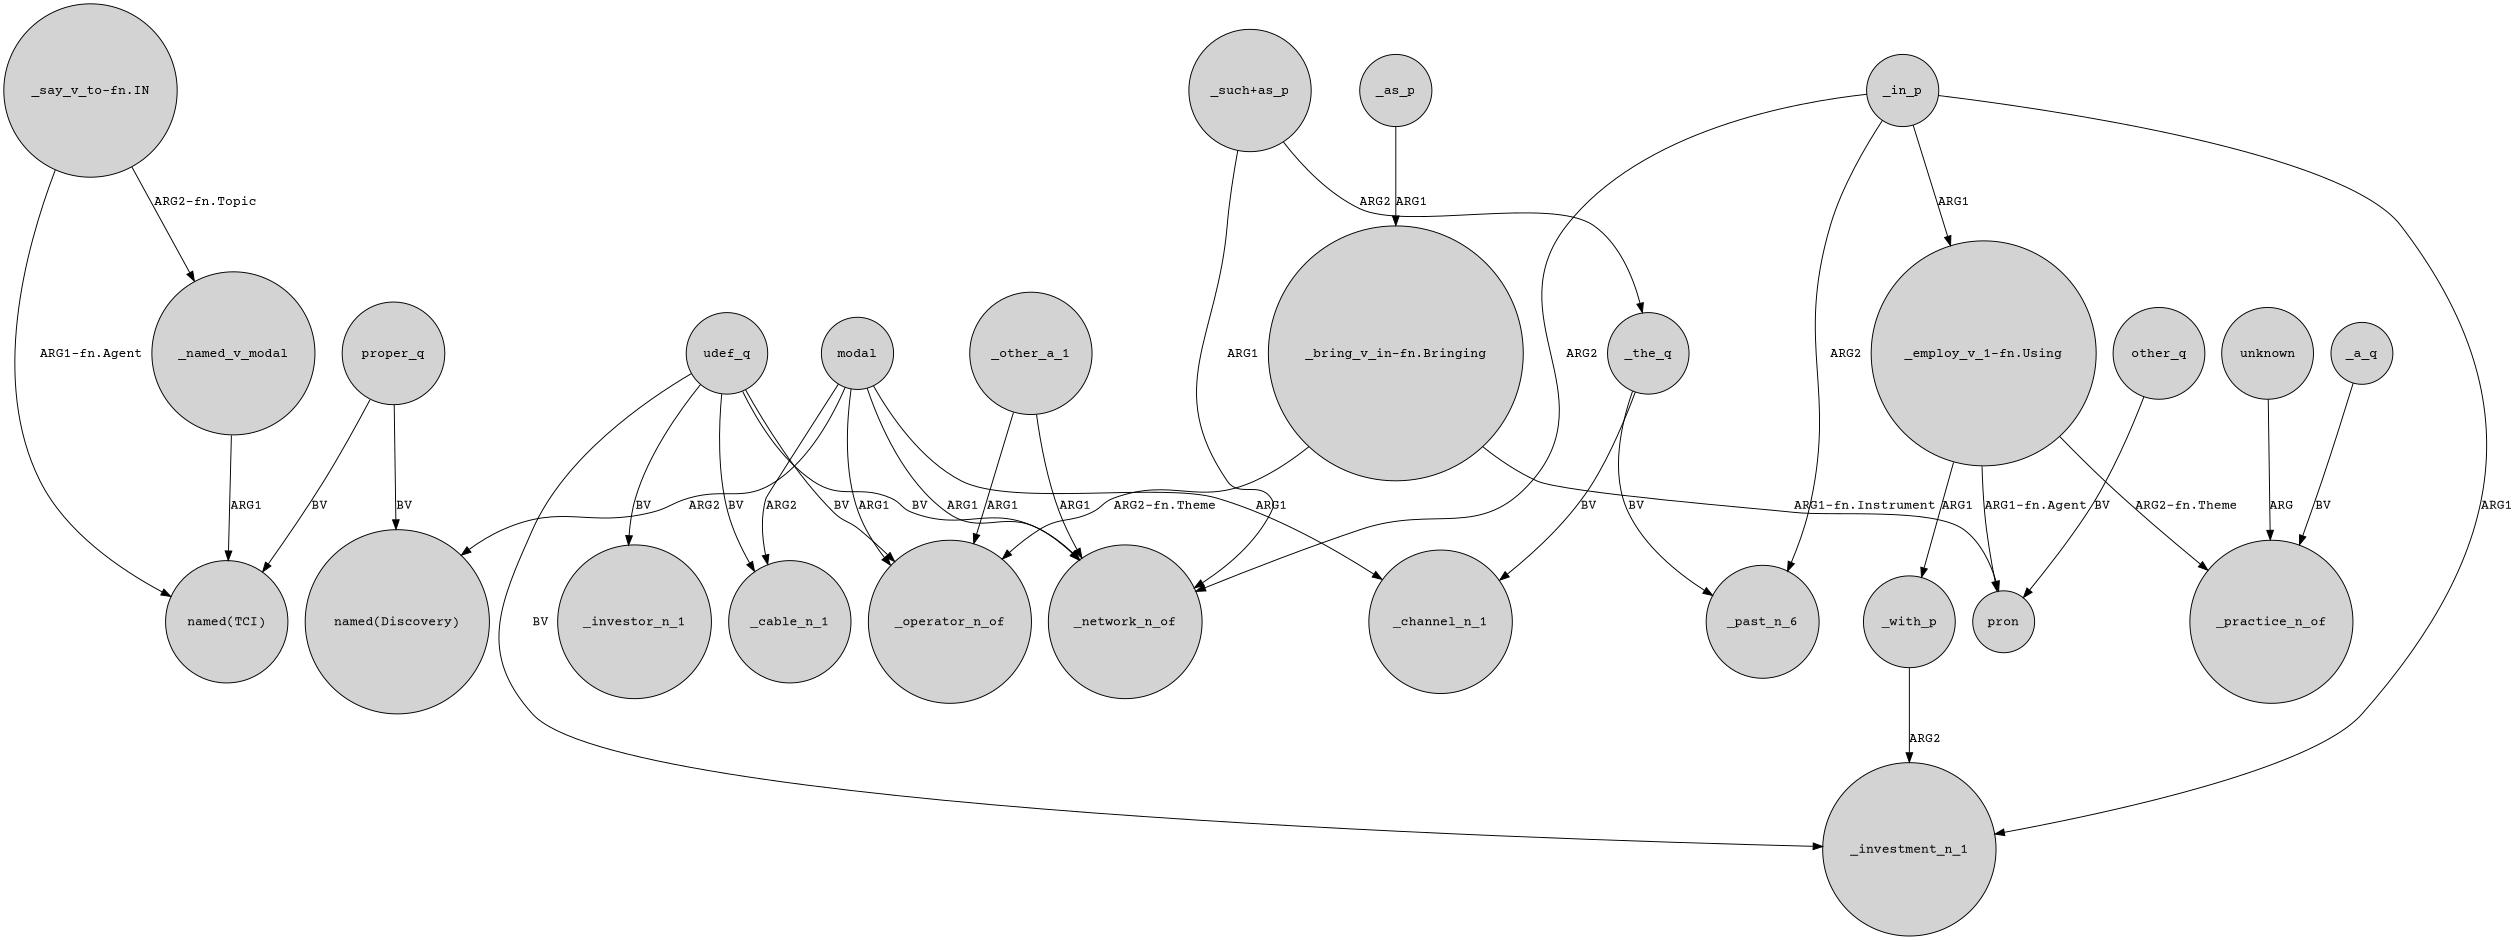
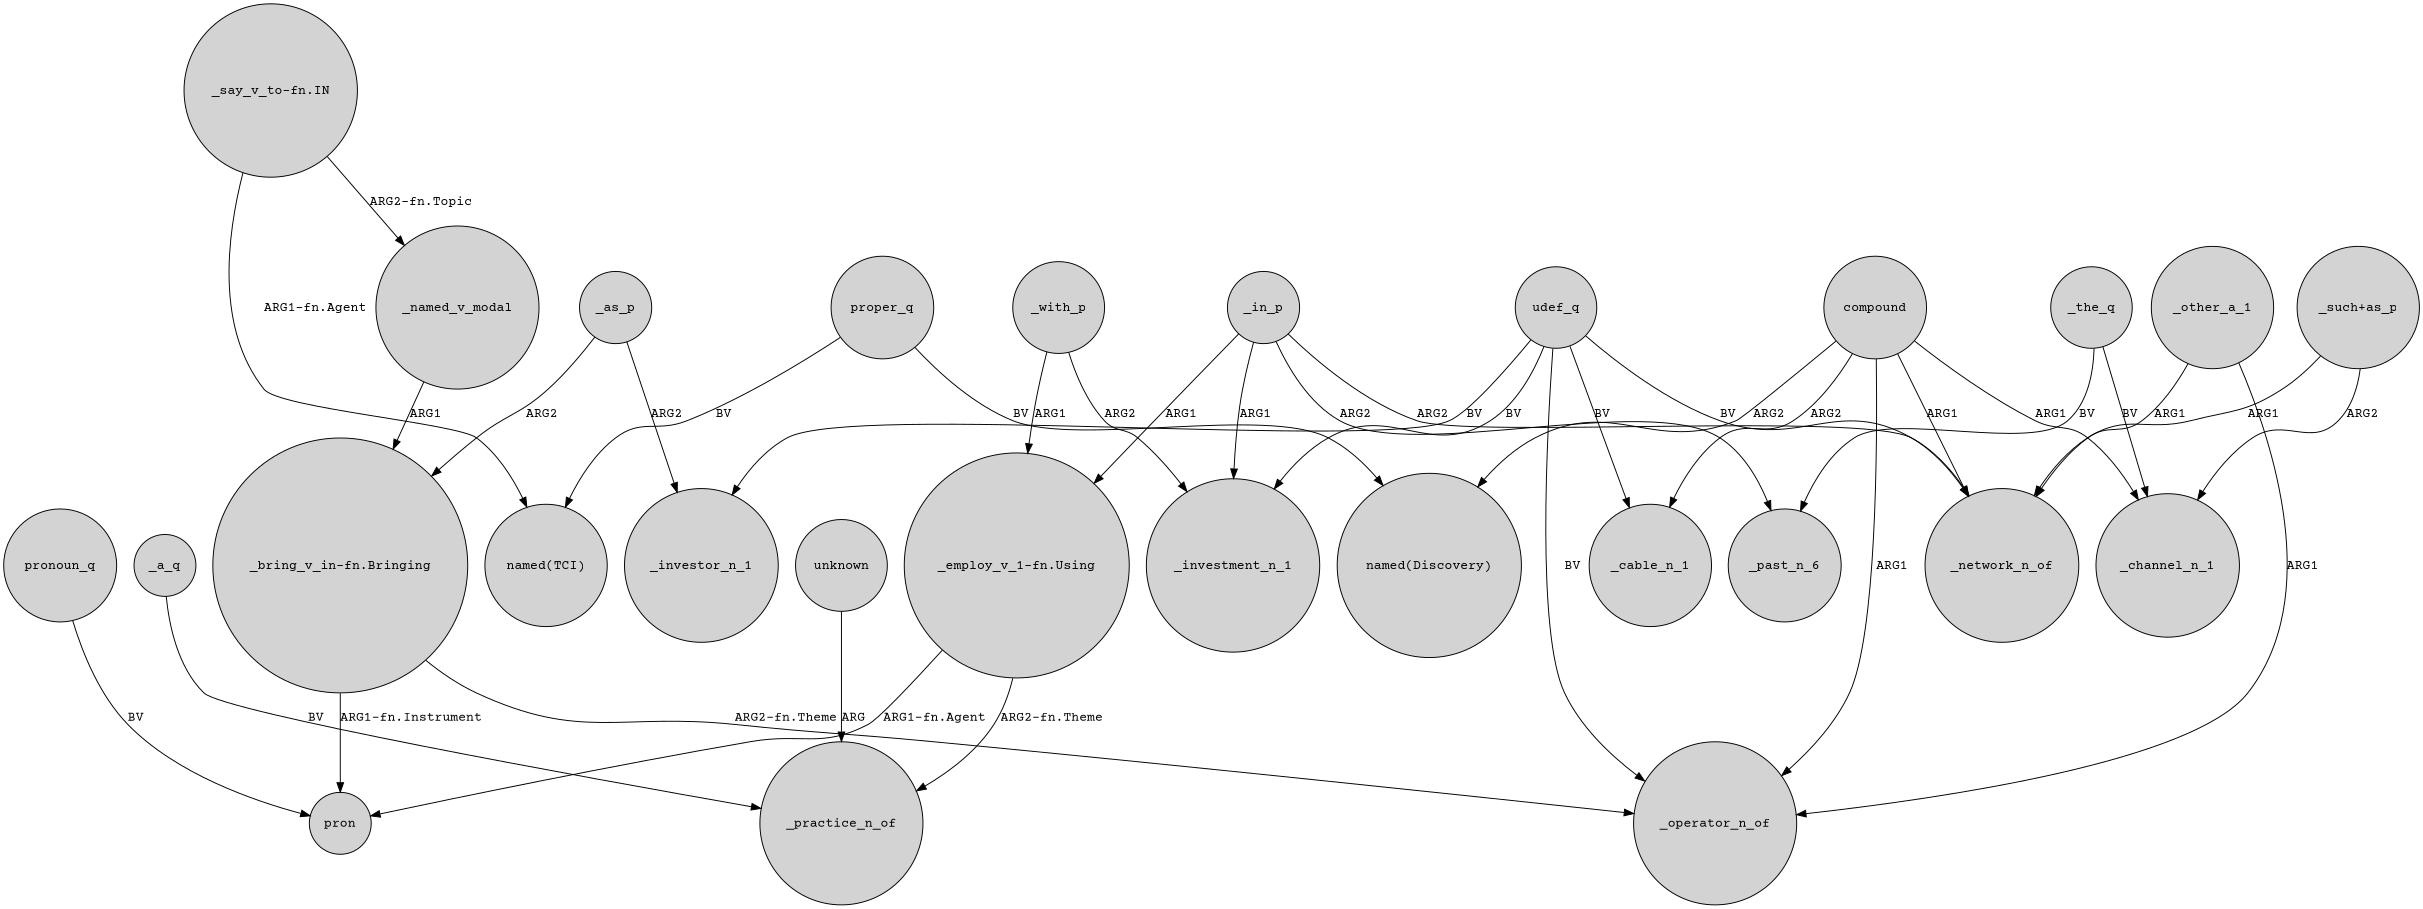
edge "_as_p" -> "_bring_v_in-fn.Bringing": label "ARG1" -> "ARG2"
edge "_such+as_p" -> "_the_q": now "_such+as_p" -> "_channel_n_1"
node "modal": label "modal" -> "compound"
node "other_q": label "other_q" -> "pronoun_q"
edge "_as_p" -> "_investor_n_1": added, label "ARG2"
edge "_named_v_modal" -> "named(TCI)": now "_named_v_modal" -> "_bring_v_in-fn.Bringing"
edge "_employ_v_1-fn.Using" -> "_with_p": reversed
